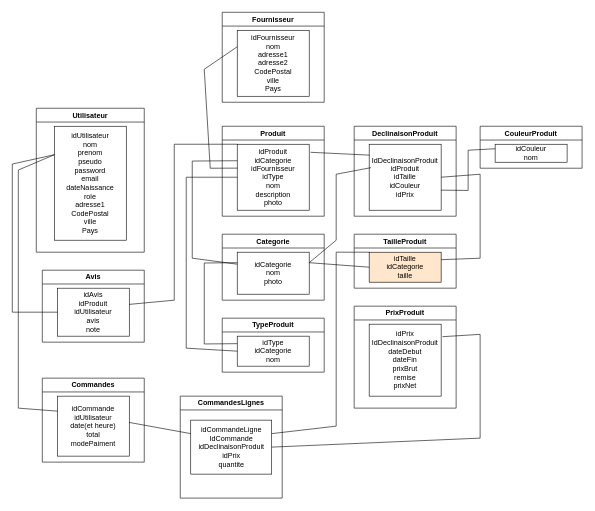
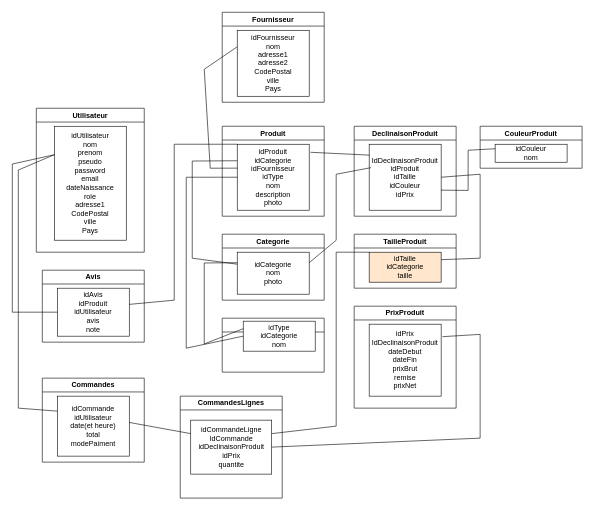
edge "idTaille idCategorie taille" -- "idCategorie nom photo": removed
node "idType idCategorie nom": moved (273, 351) -> (279, 336)
